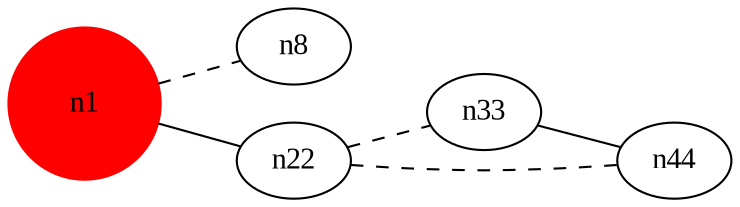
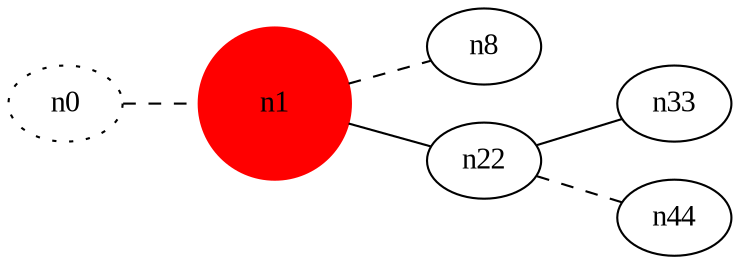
node "n0": added
edge "n33" -- "n22": style dashed -> solid
edge "n33" -- "n44": removed
